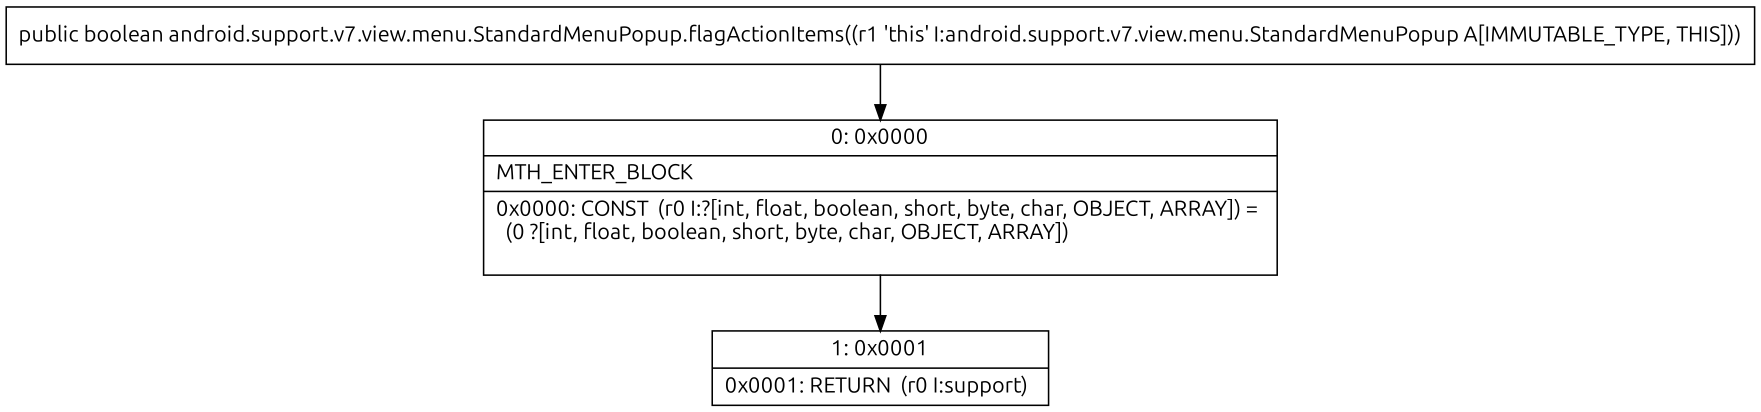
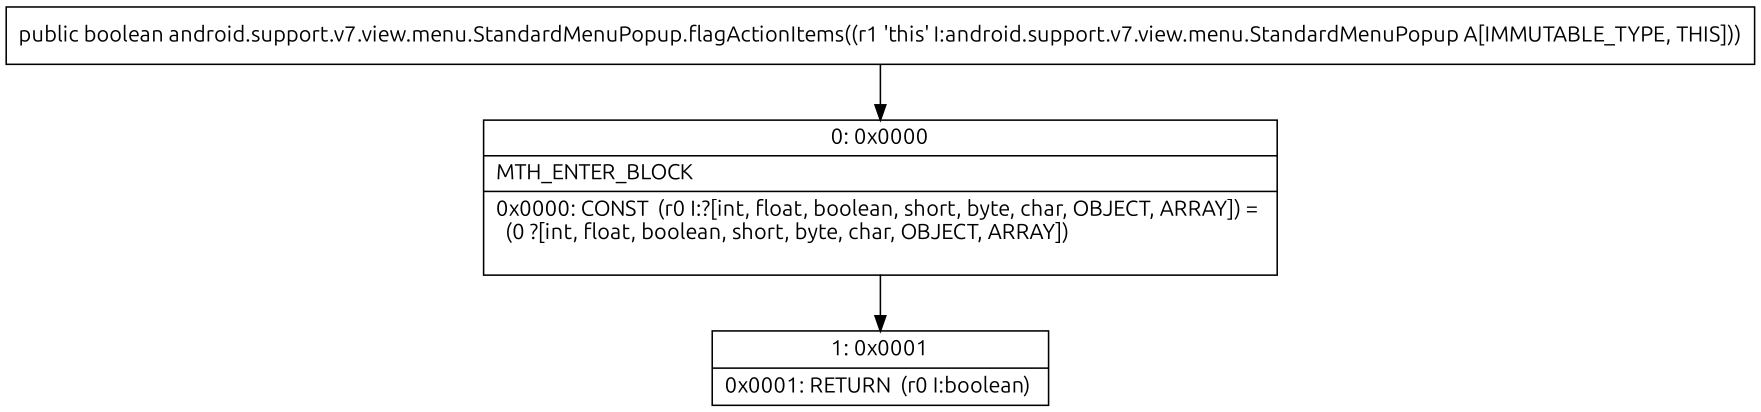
node "1: 0x0001": text "0x0001: RETURN  (r0 I:support)" -> "0x0001: RETURN  (r0 I:boolean)"
